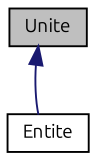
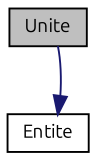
edge "Entite" -> "Unite": reversed
